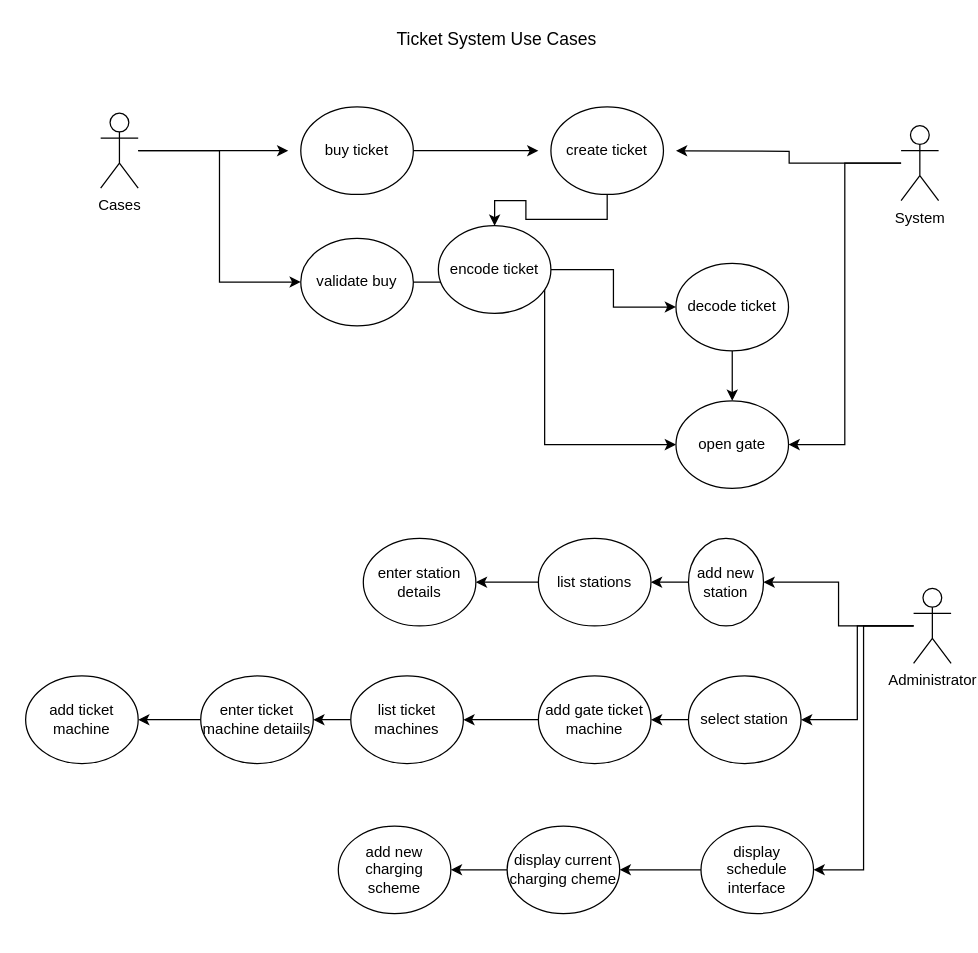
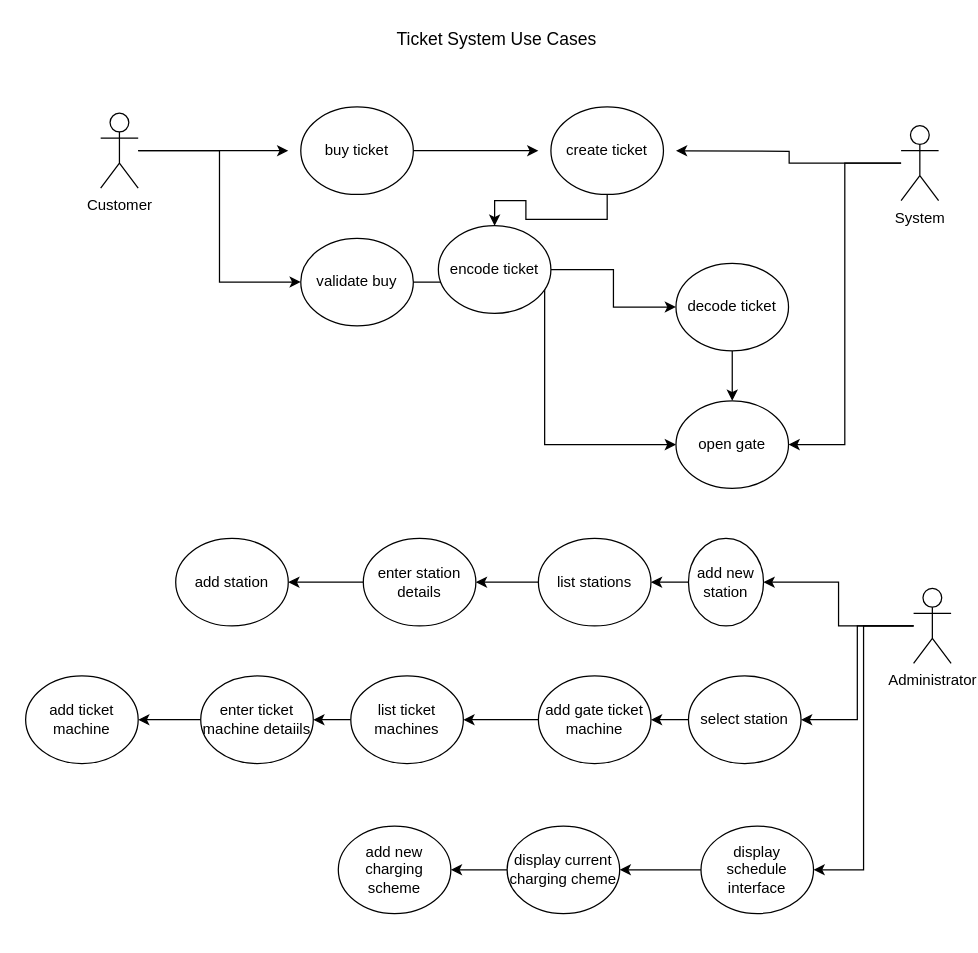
node "Cases": label "Cases" -> "Customer"
node "add station": added
edge "enter station details" -> "add station": added
